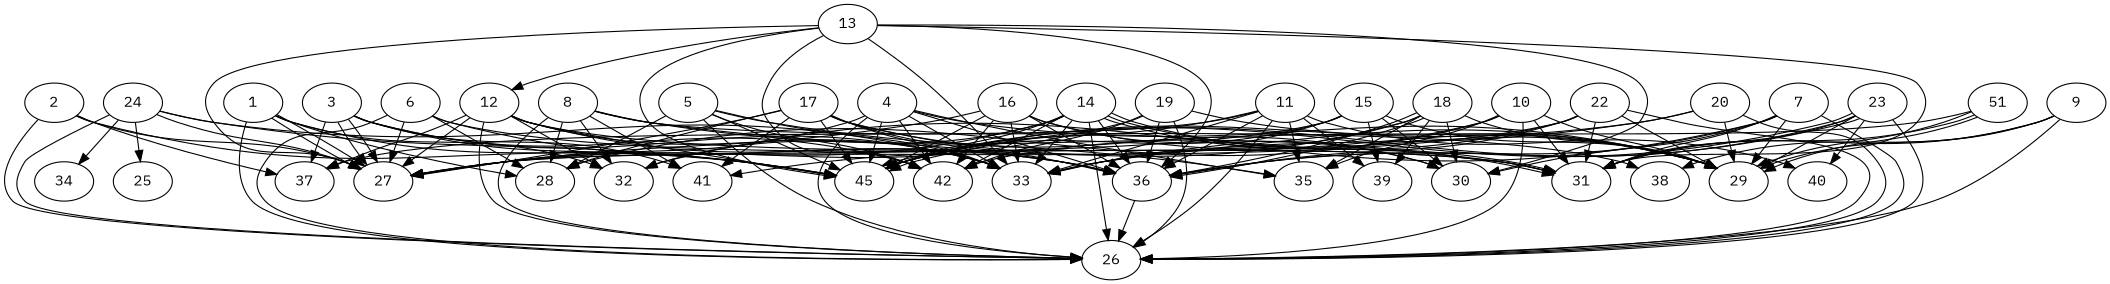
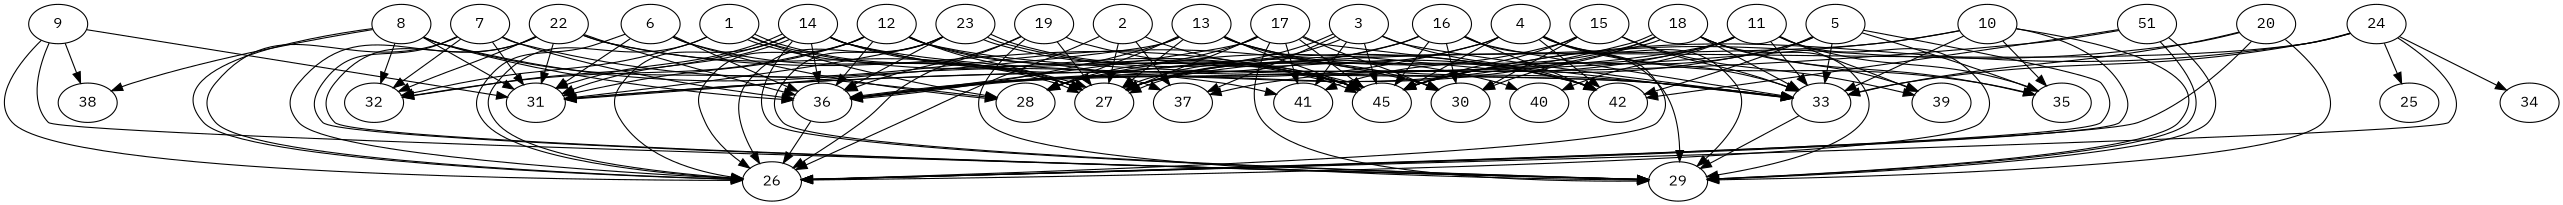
edge "13" -> "12": now "13" -> "28"
edge "22" -> "32": added
edge "15" -> "29": now "33" -> "29"
